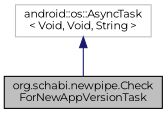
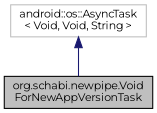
node "org.schabi.newpipe.Check ForNewAppVersionTask": label "org.schabi.newpipe.Check ForNewAppVersionTask" -> "org.schabi.newpipe.Void ForNewAppVersionTask"
